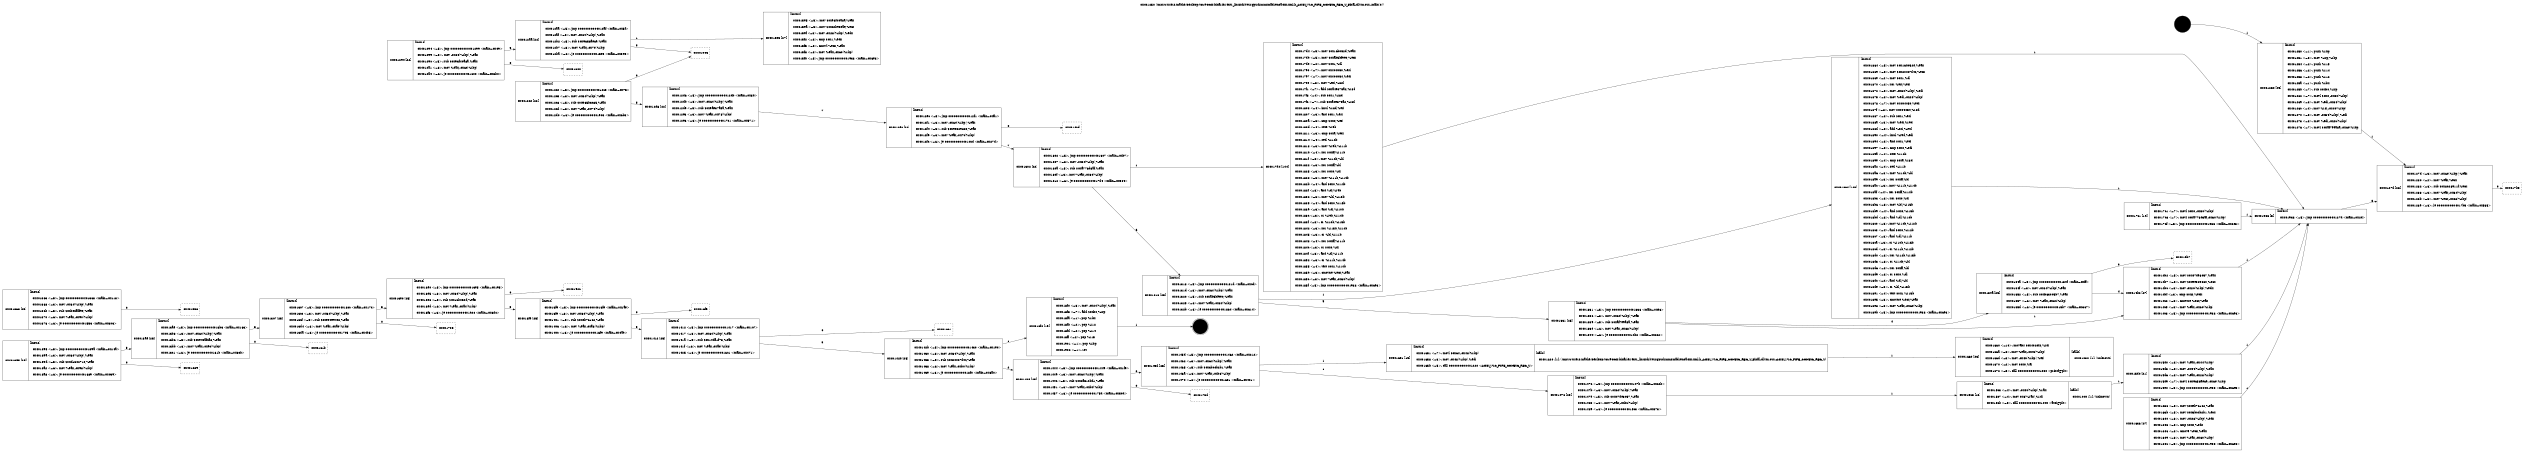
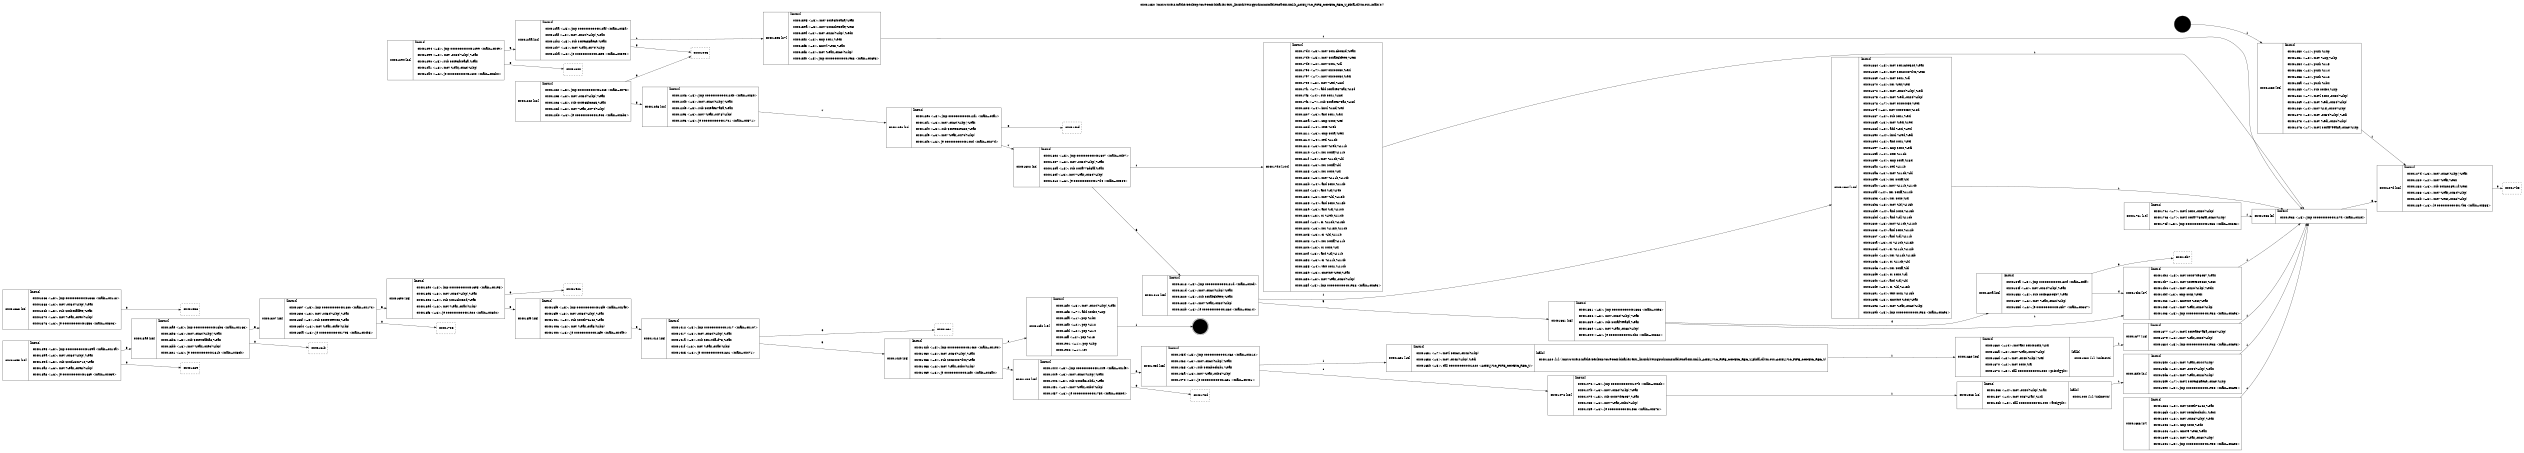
edge "0x4015e5 [27]" -> "0x401933 [5]": added, label "1"
node "0x4016f9": removed
node "0x401677 [18]": added
